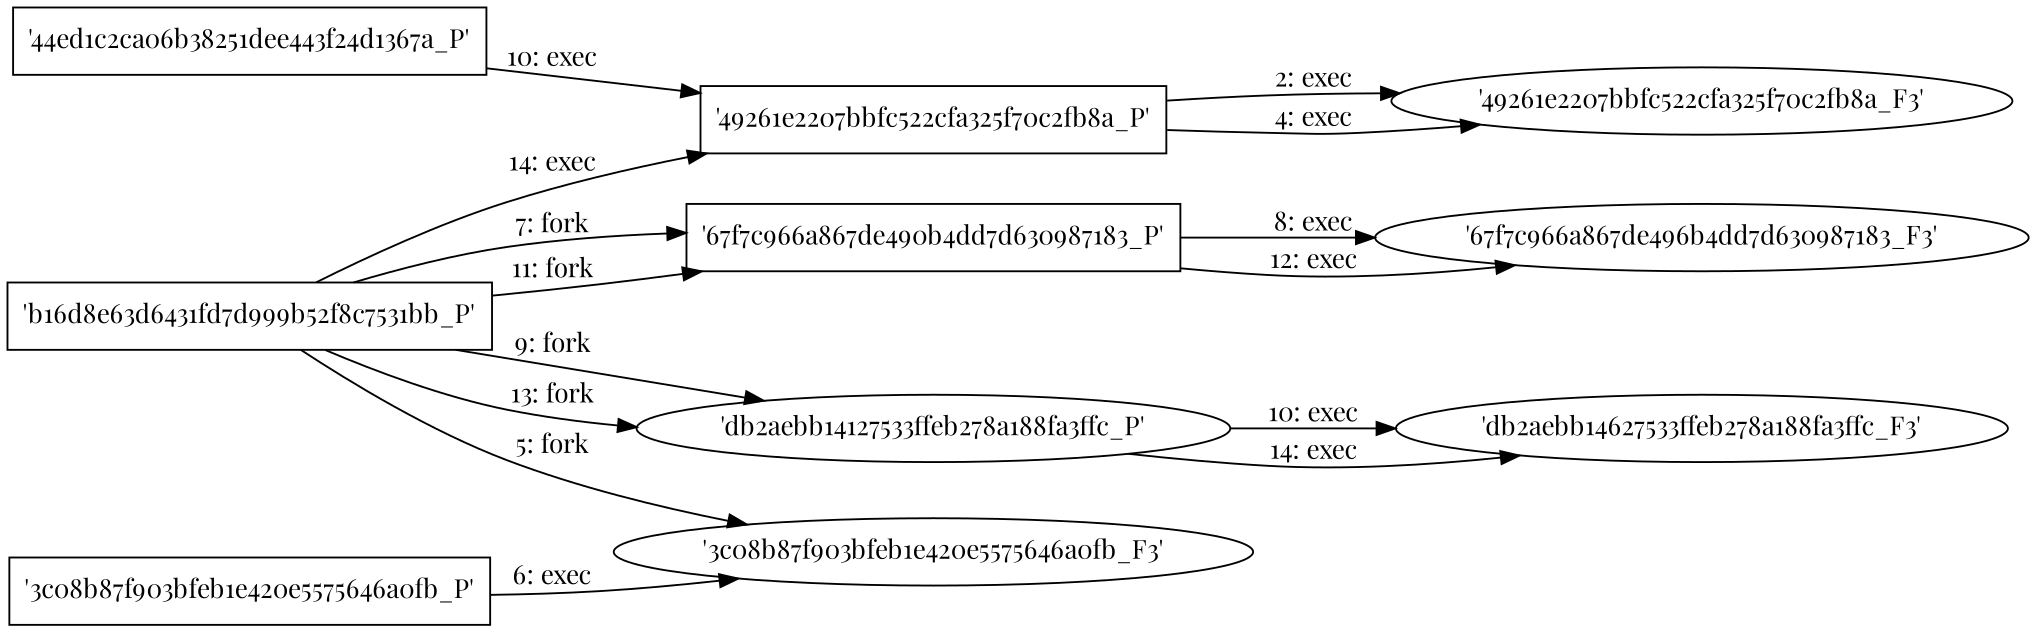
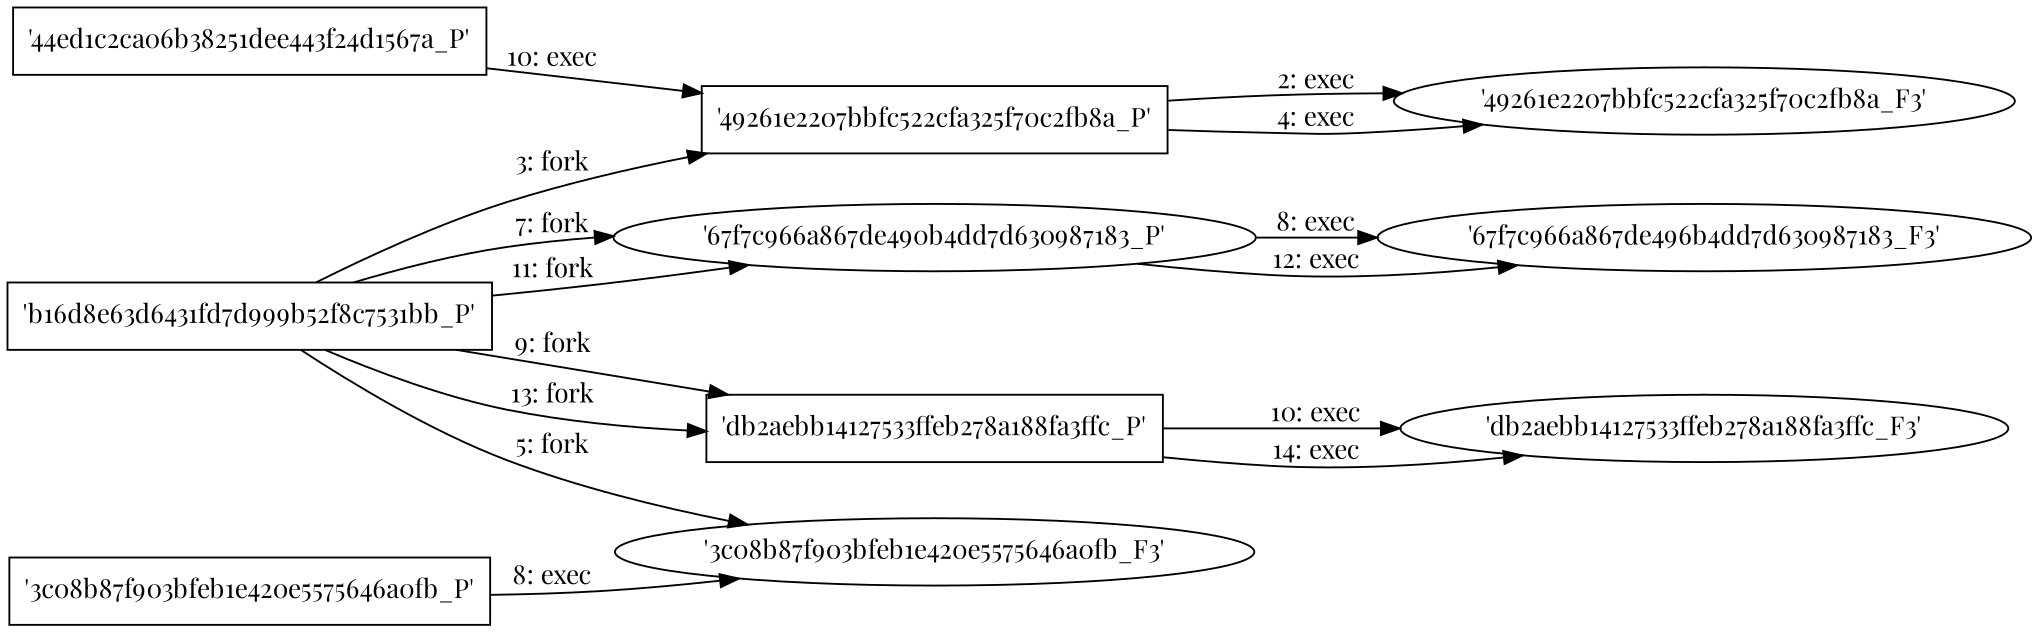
node "'44ed1c2ca06b38251dee443f24d1367a_P'": label "'44ed1c2ca06b38251dee443f24d1367a_P'" -> "'44ed1c2ca06b38251dee443f24d1567a_P'"
edge "'b16d8e63d6431fd7d999b52f8c7531bb_P'" -> "'49261e2207bbfc522cfa325f70c2fb8a_P'": label "14: exec" -> "3: fork"
node "'67f7c966a867de490b4dd7d630987183_P'": shape box -> ellipse
node "'db2aebb14127533ffeb278a188fa3ffc_P'": shape ellipse -> box
node "'db2aebb14627533ffeb278a188fa3ffc_F3'": label "'db2aebb14627533ffeb278a188fa3ffc_F3'" -> "'db2aebb14127533ffeb278a188fa3ffc_F3'"
edge "'3c08b87f903bfeb1e420e5575646a0fb_P'" -> "'3c08b87f903bfeb1e420e5575646a0fb_F3'": label "6: exec" -> "8: exec"
